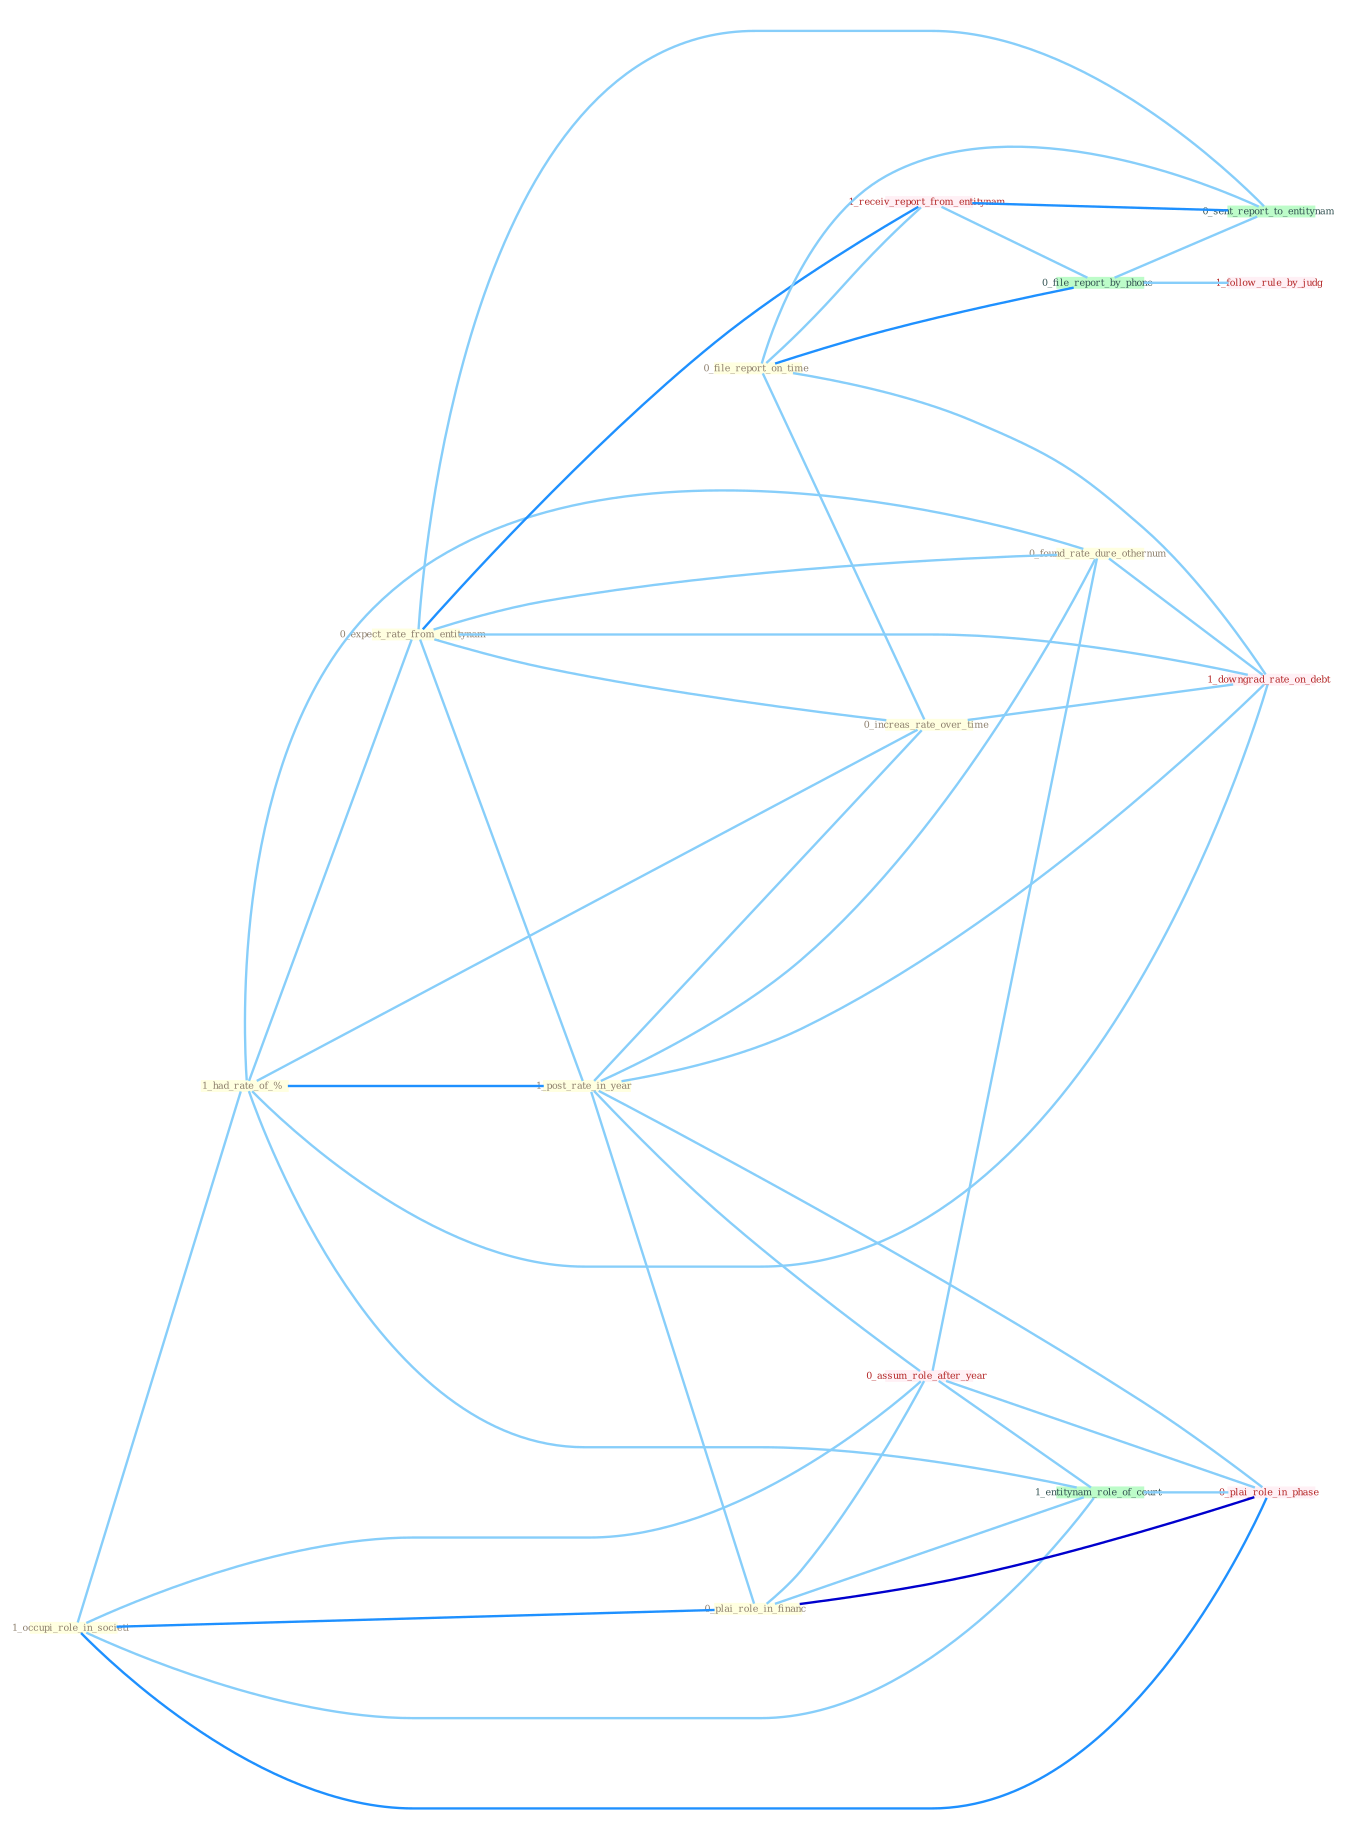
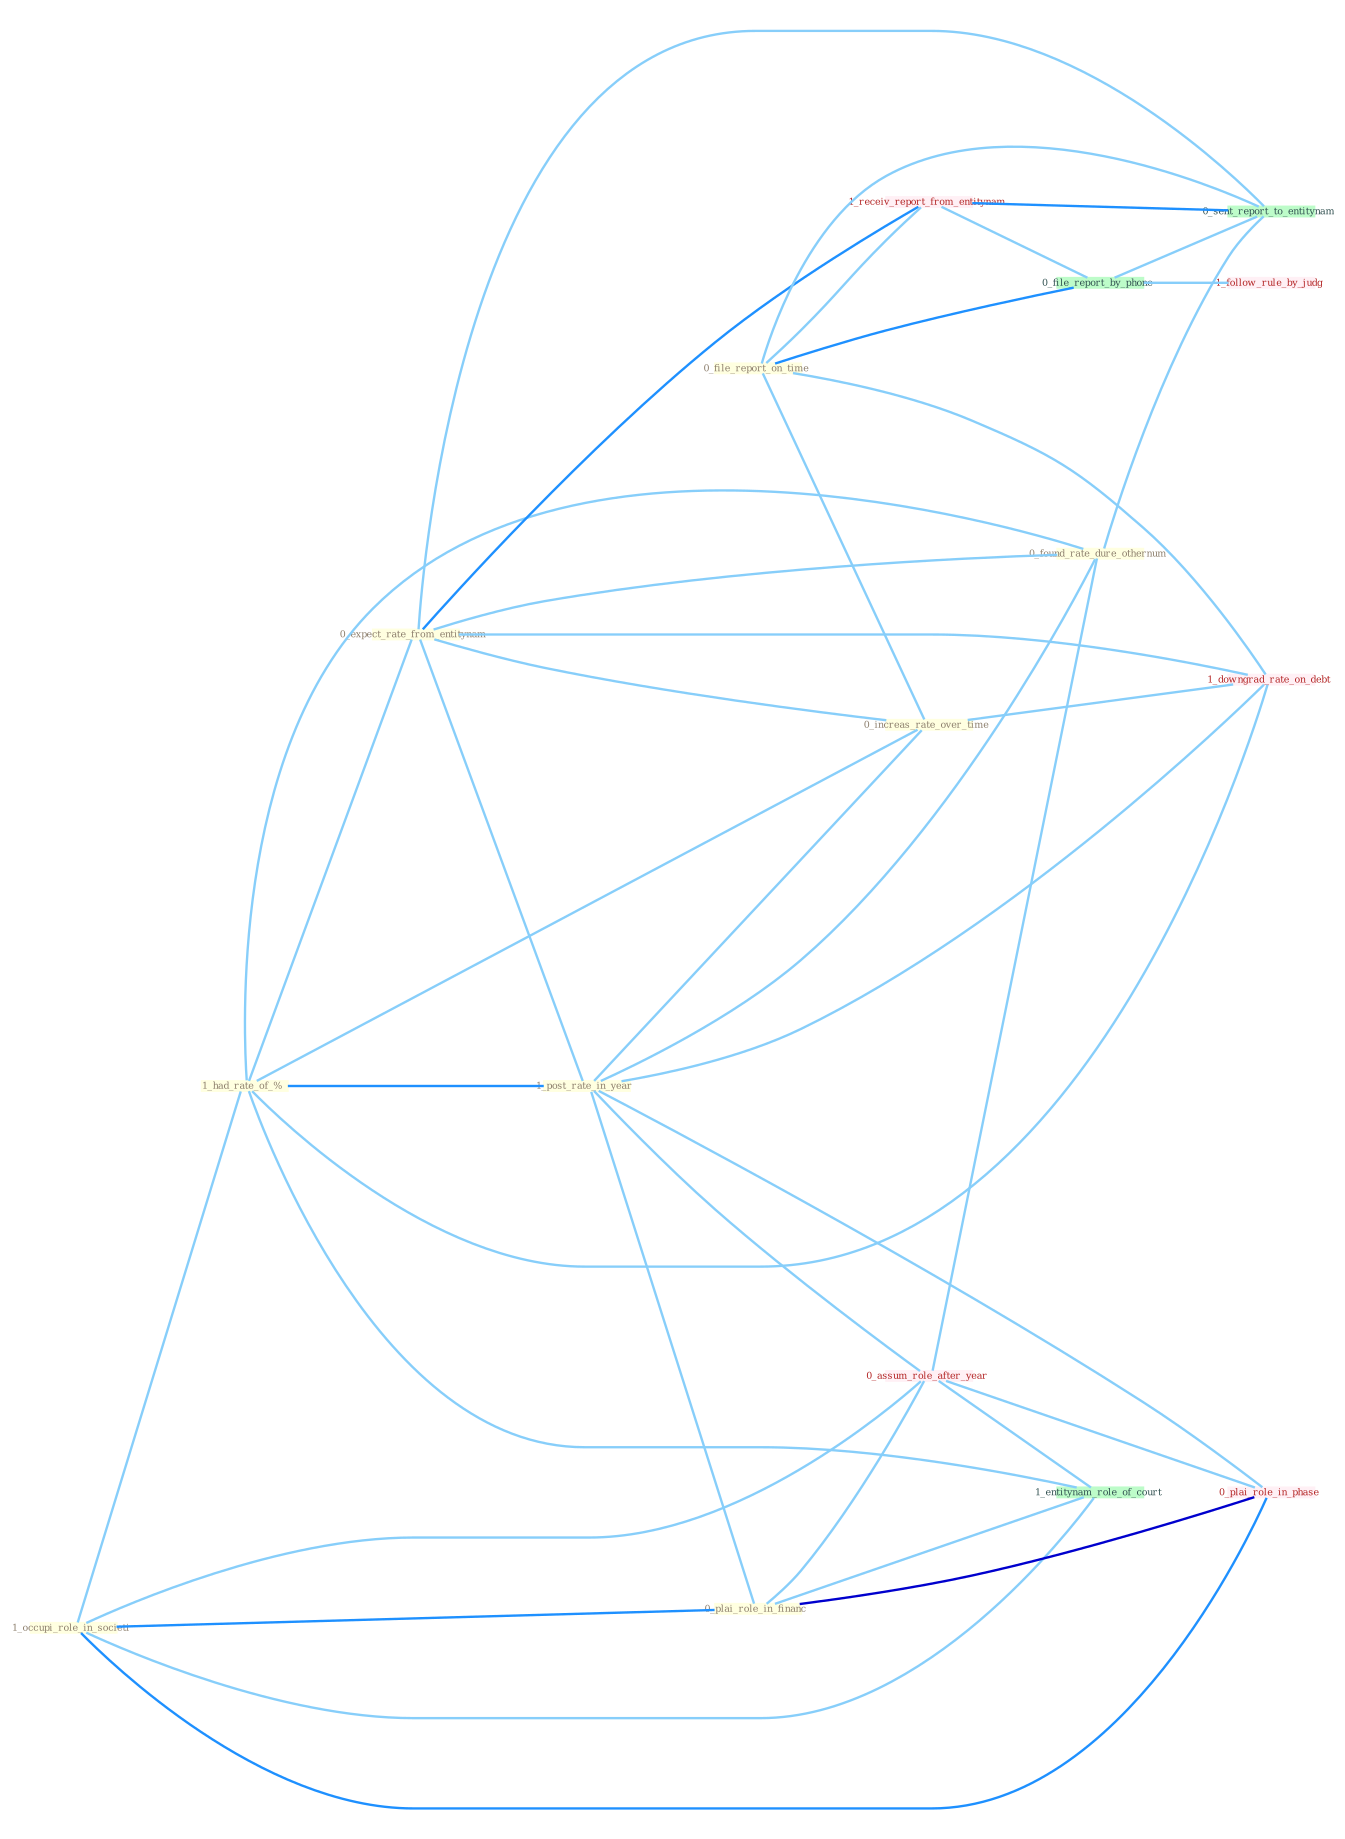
edge "0_found_rate_dure_othernum" -- "1_downgrad_rate_on_debt": now "0_found_rate_dure_othernum" -- "0_sent_report_to_entitynam"
edge "1_entitynam_role_of_court" -- "0_plai_role_in_phase": removed
